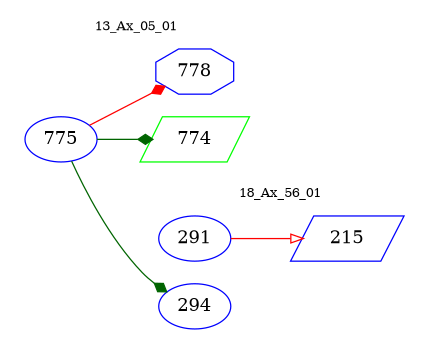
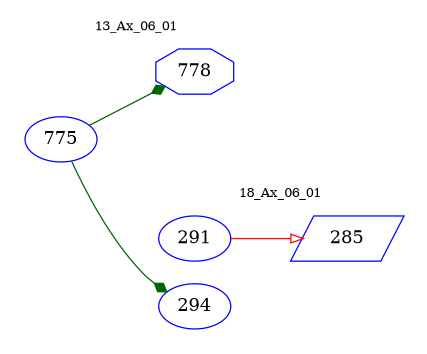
cluster "13_Ax_05_01": label "13_Ax_05_01" -> "13_Ax_06_01"
edge "775" -> "778": color red -> darkgreen
node "774": removed
cluster "18_Ax_56_01": label "18_Ax_56_01" -> "18_Ax_06_01"
node "215": label "215" -> "285"
